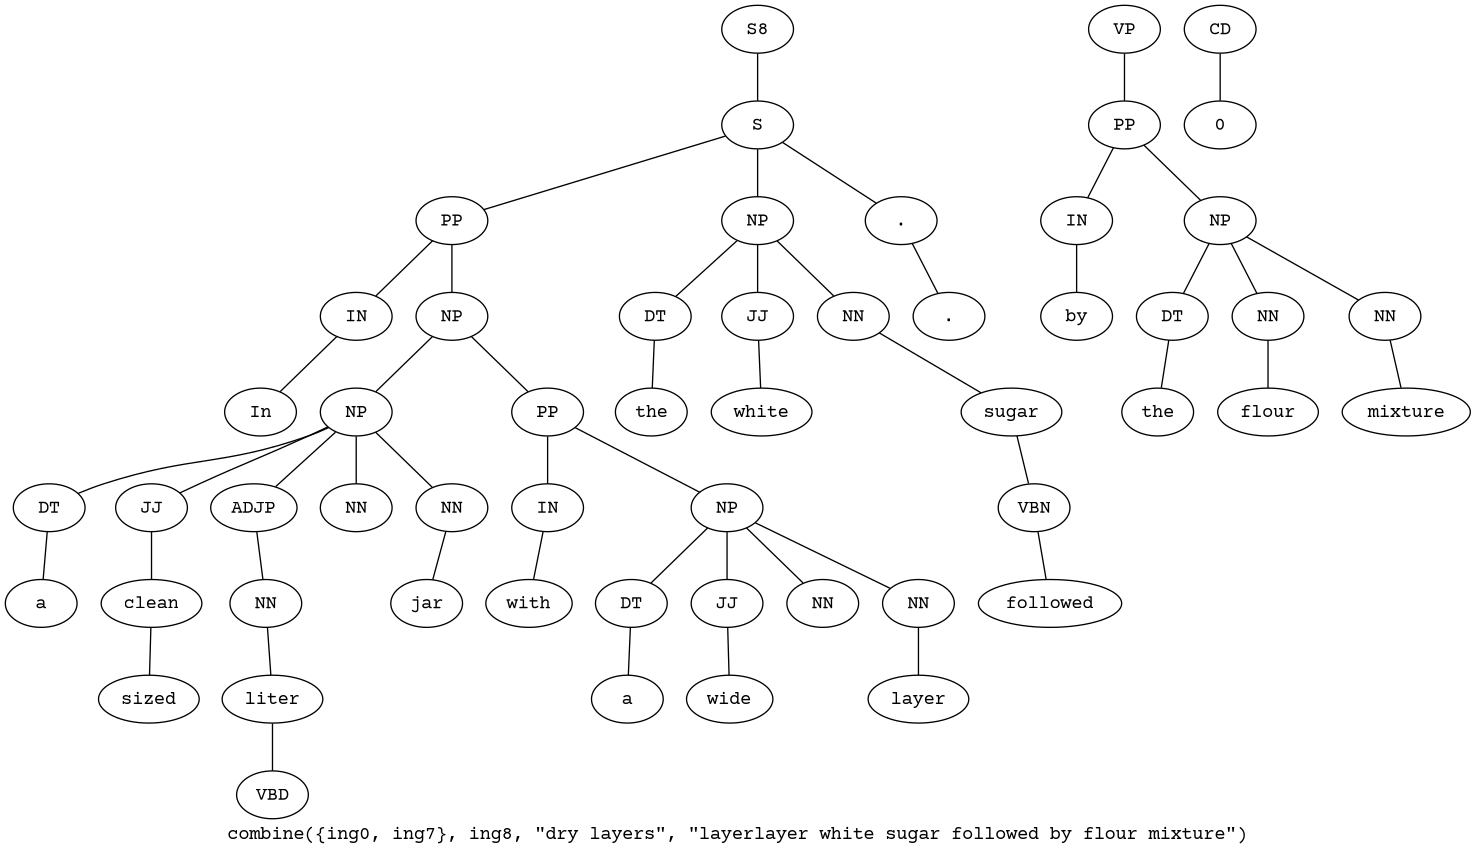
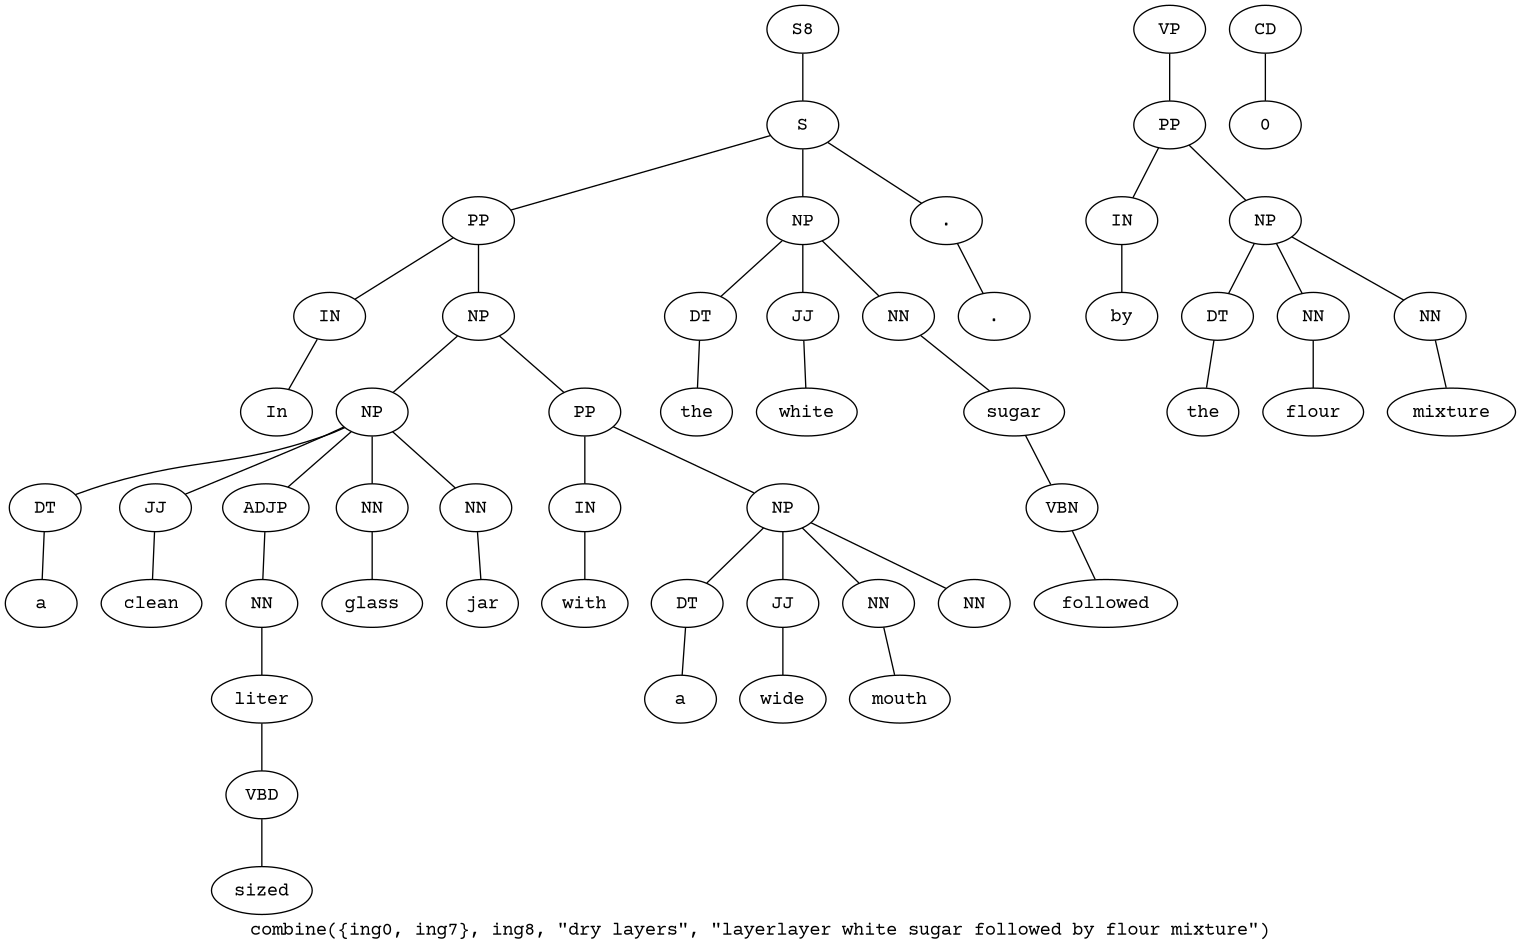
node "glass": added
edge "clean" -- "sized": now "VBD" -- "sized"
node "mouth": added
node "layer": removed
